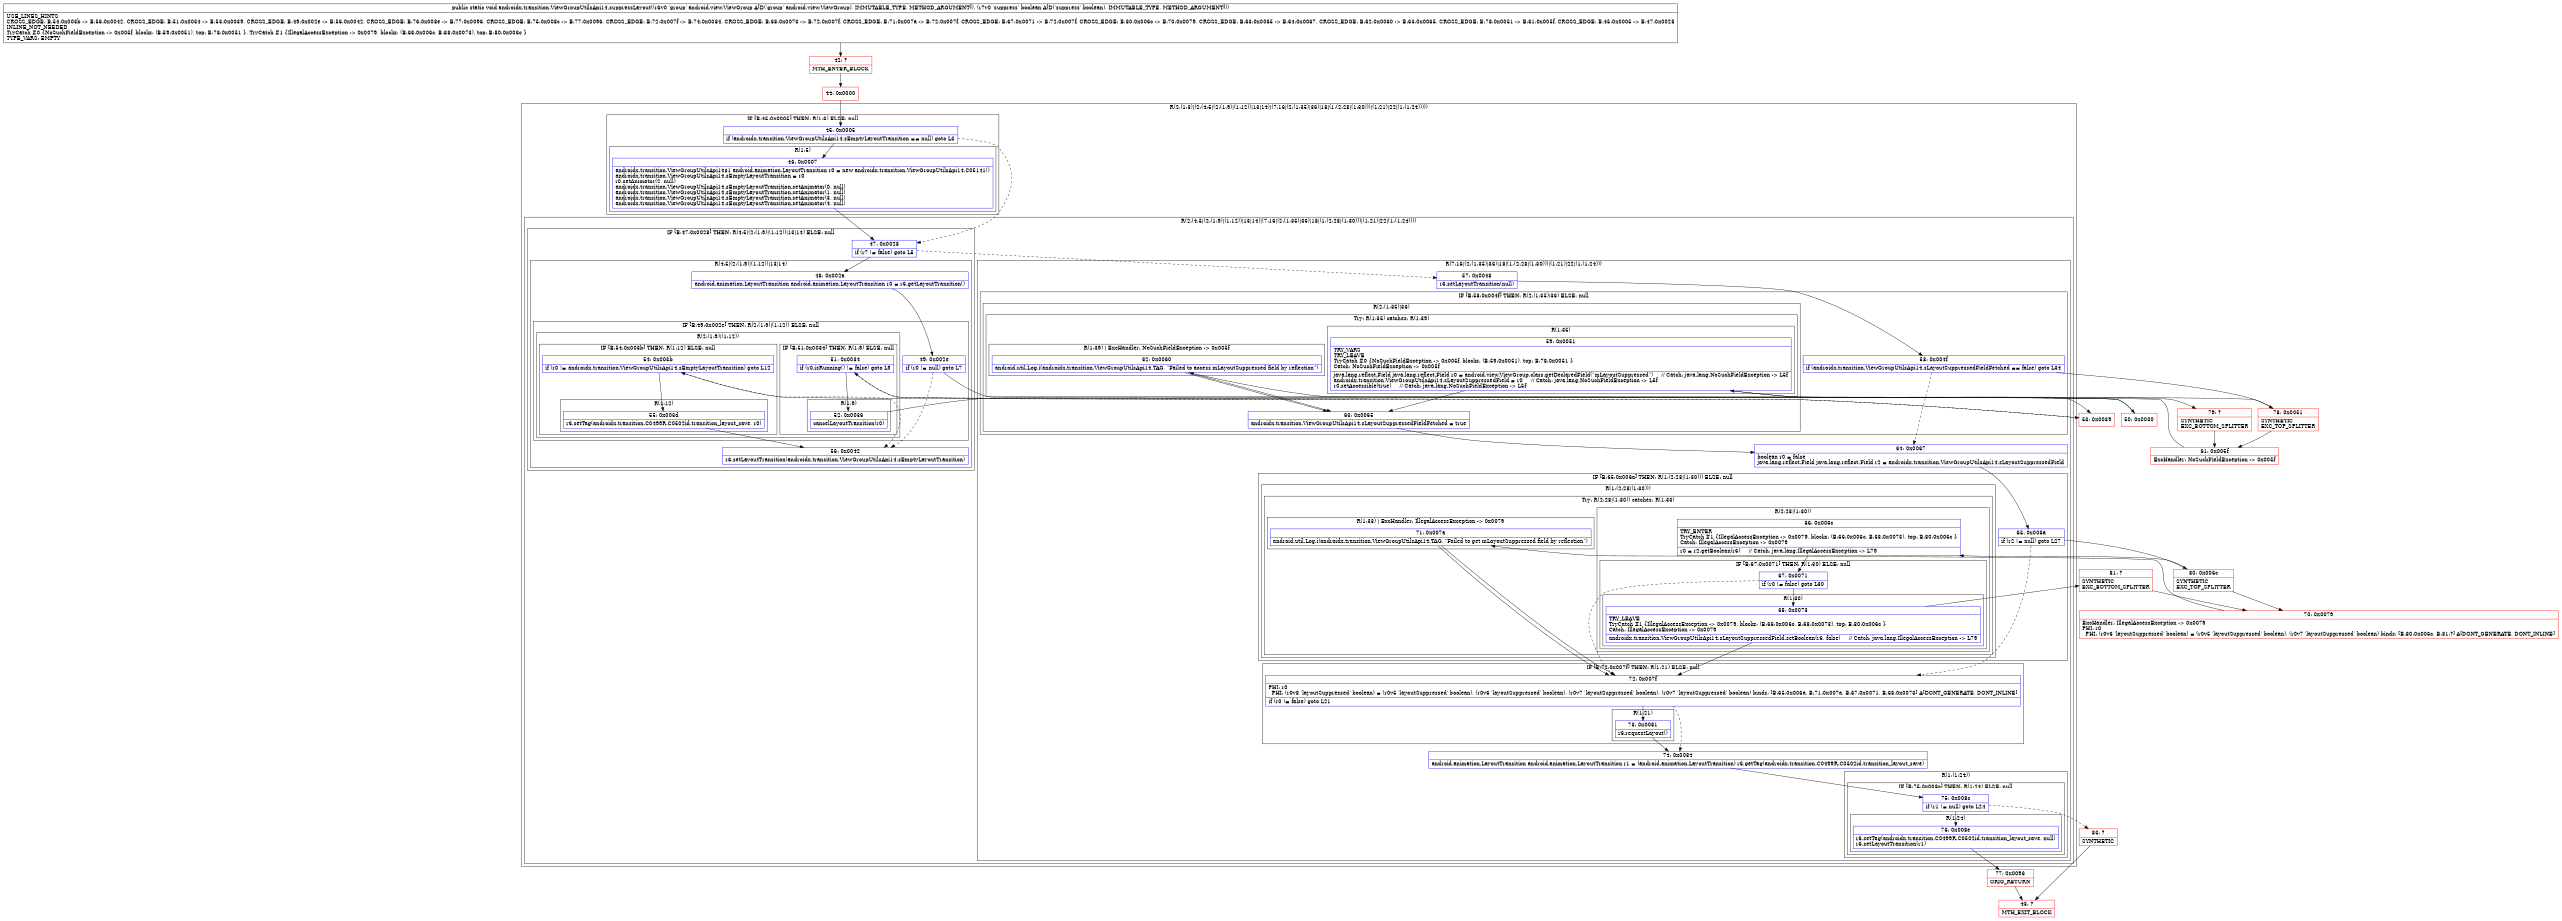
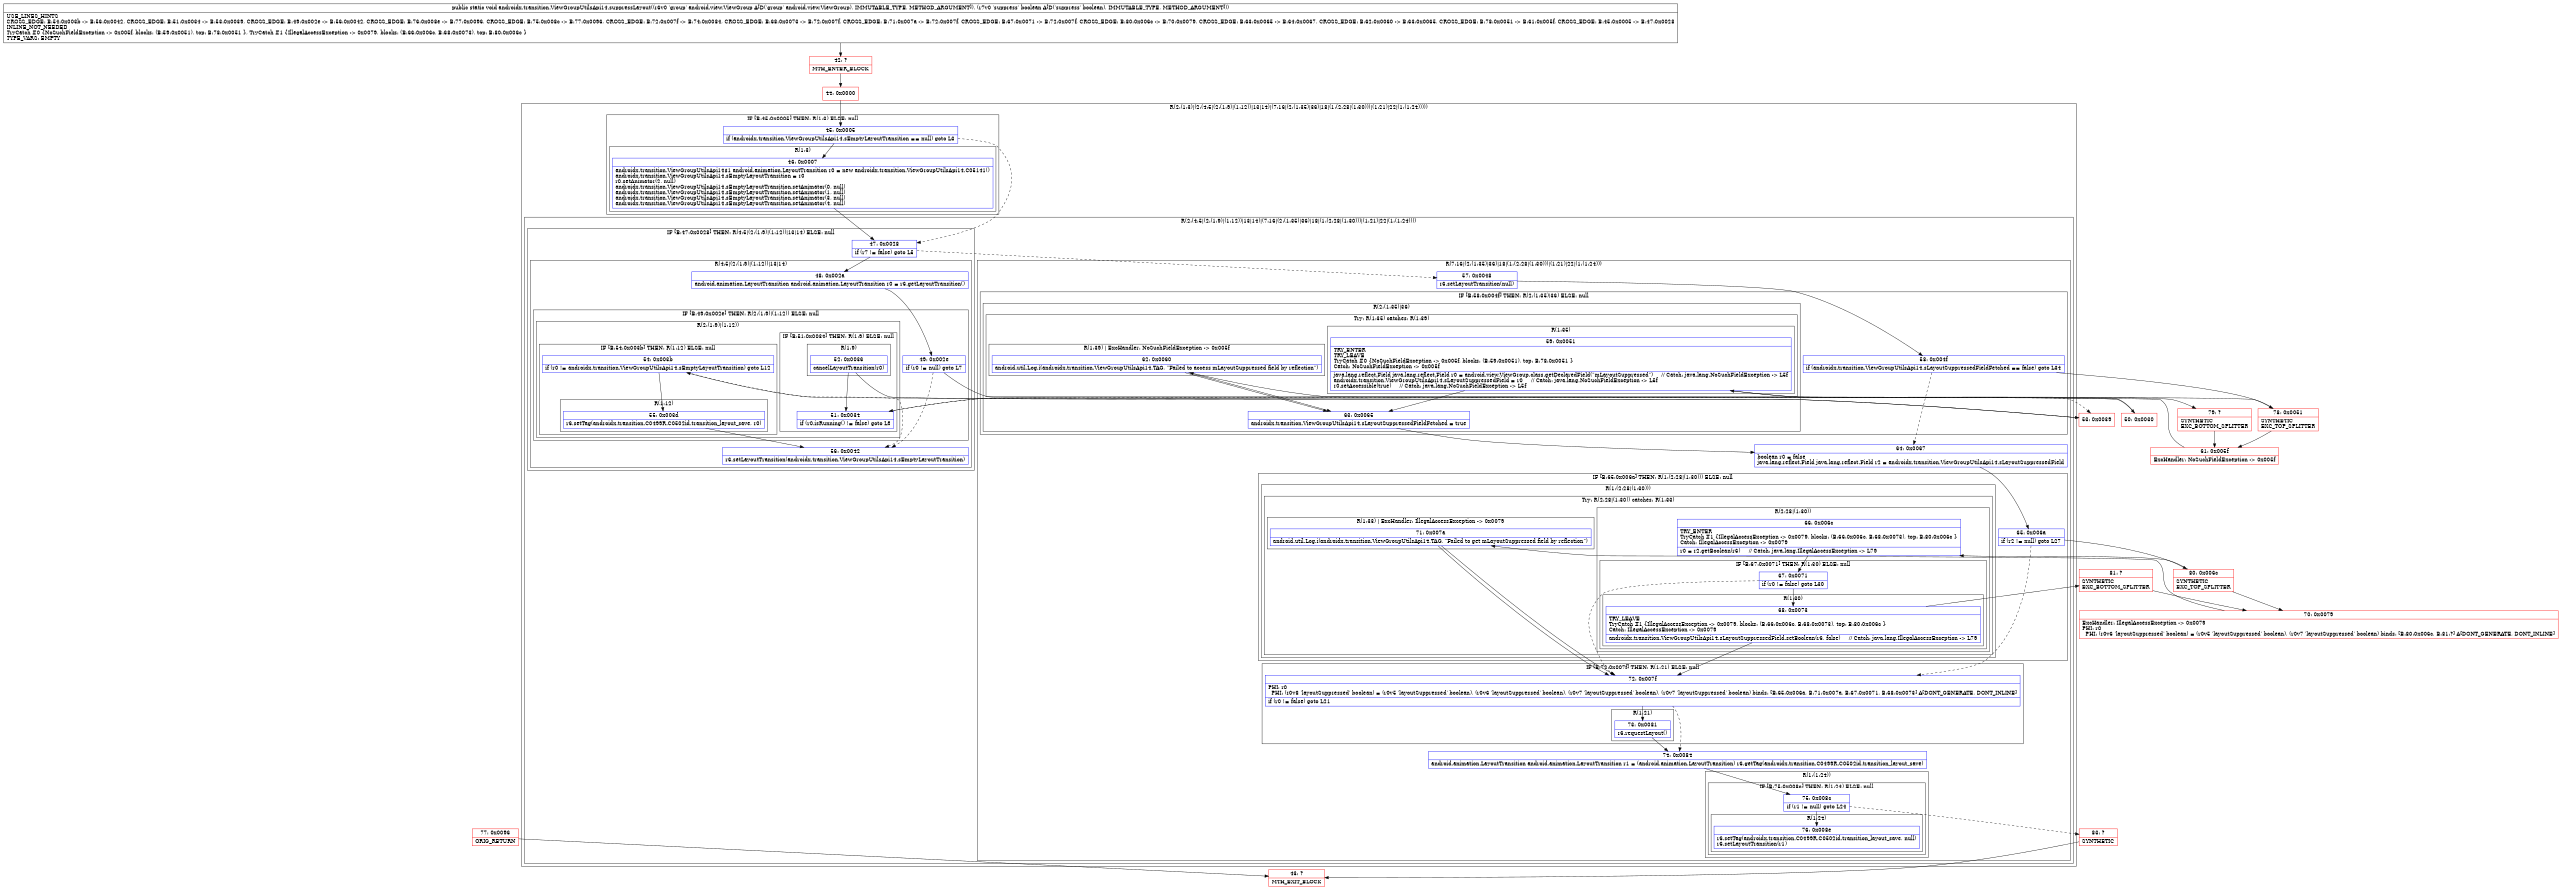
cluster "R(1:5)": label "R(1:5)" -> "R(1:3)"
node "59: 0x0051": text "TRY_VARS" -> "TRY_ENTER"
edge "51: 0x0034" -> "52: 0x0036": reversed
edge "76: 0x008e" -> "77: 0x0096": removed
